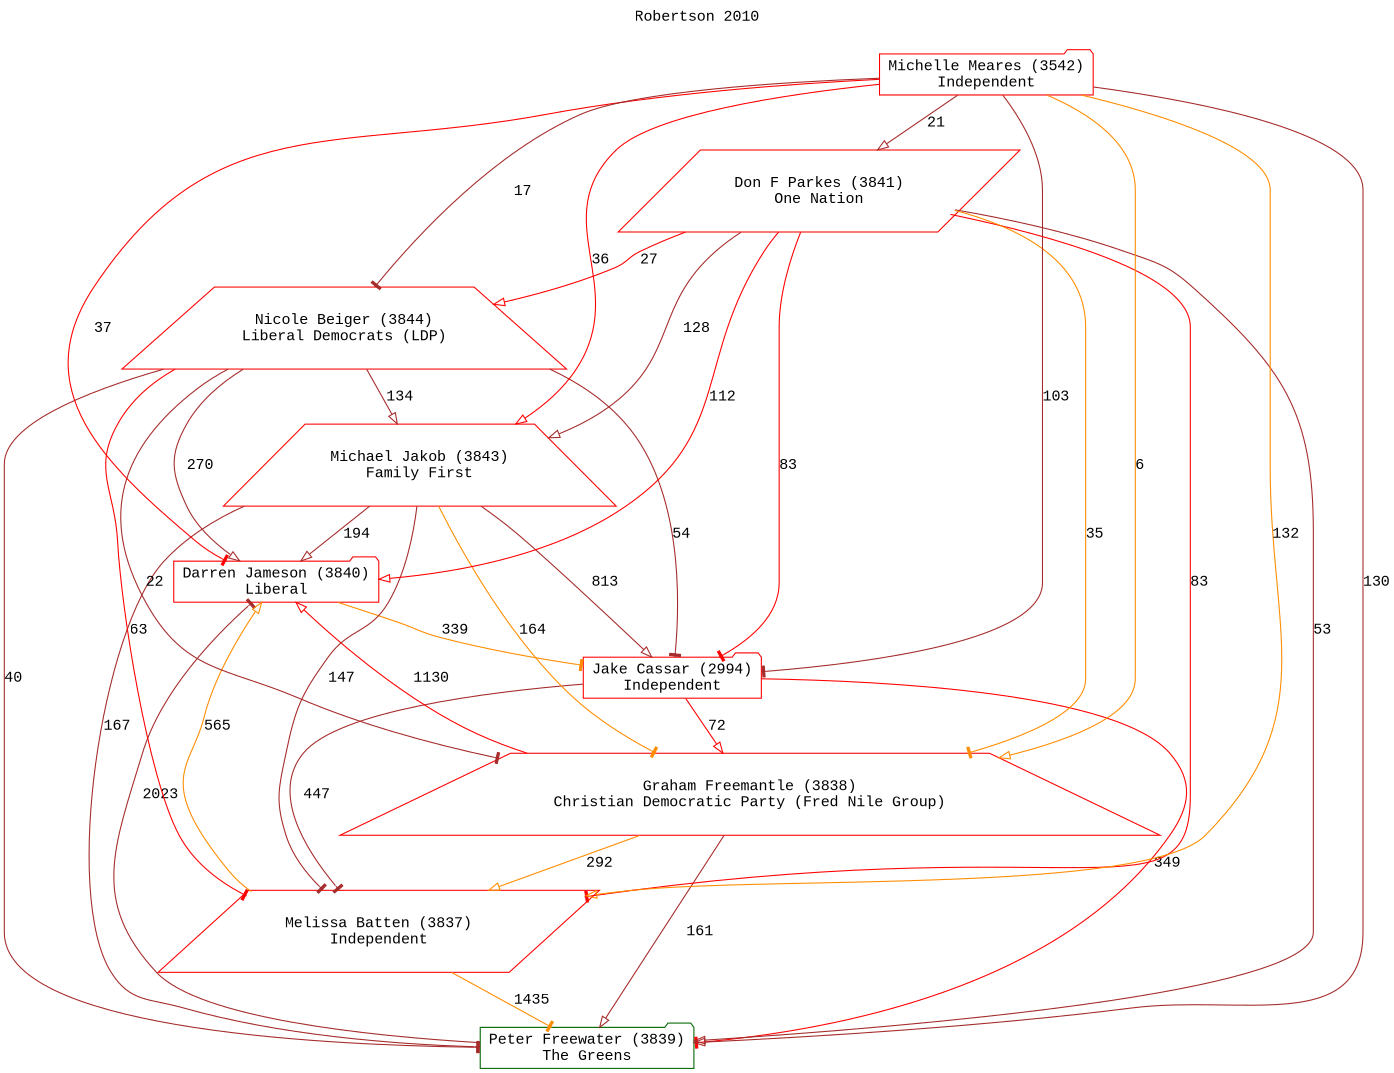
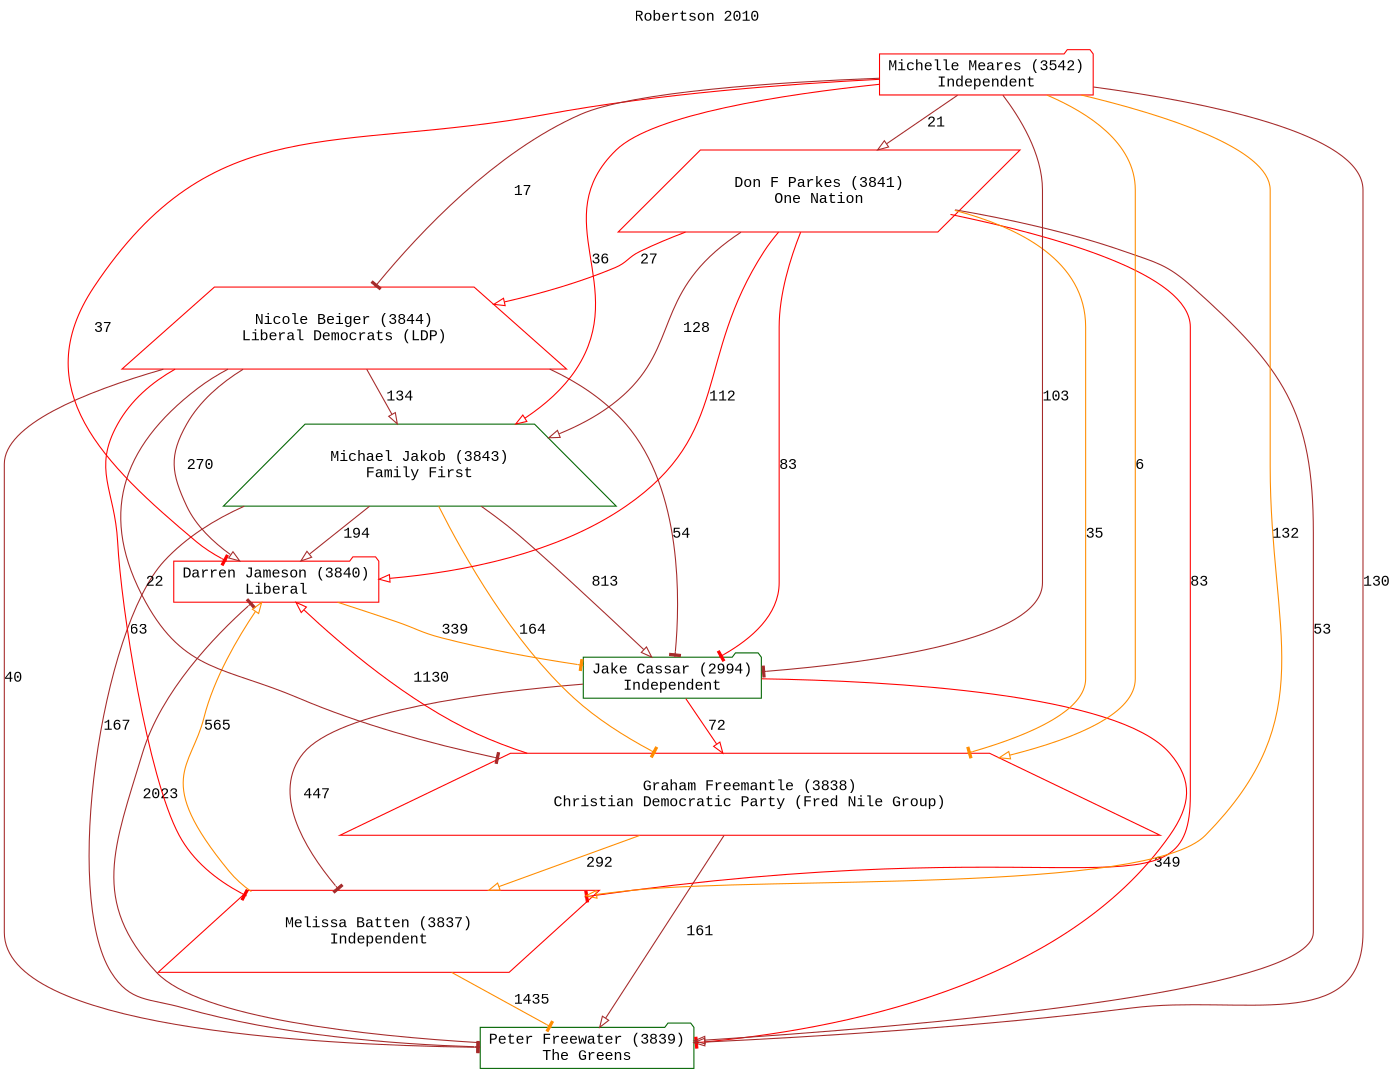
node "Michael Jakob (3843) Family First": color red -> darkgreen
node "Jake Cassar (2994) Independent": color red -> darkgreen
edge "Michael Jakob (3843) Family First" -> "Melissa Batten (3837) Independent": removed, label "147"
